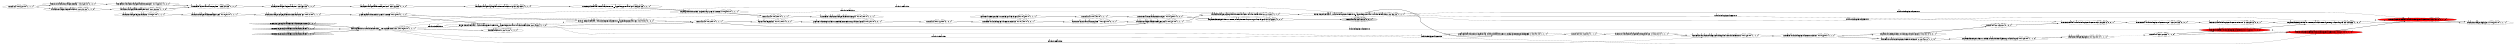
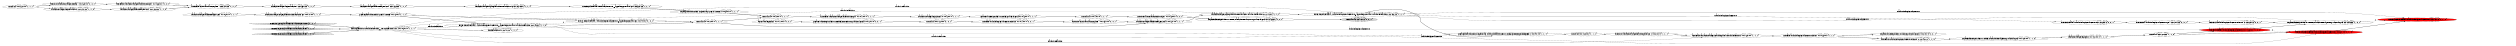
node "transactionManager.beginTransaction()@@@5@@@['1', '1', '1']": removed
node "transactionManager.beginCommit()@@@42@@@['1', '1', '1']": added
edge "runUntil(null)@@@10@@@['1', '1', '1']" -> "accumulator.beginFlush()@@@11@@@['0', '0', '1']": now "runUntil(null)@@@10@@@['1', '1', '1']" -> "runUntil(null)@@@40@@@['1', '1', '1']"
node "transactionManager.beginAbort()@@@30@@@['1', '1', '1']": removed
node "runUntil(null)@@@25@@@['0', '0', '1']": removed
edge "transactionManager.beginAbort()@@@21@@@['1', '1', '0']" -> "runUntil(null)@@@22@@@['1', '1', '0']": style dashed -> bold
